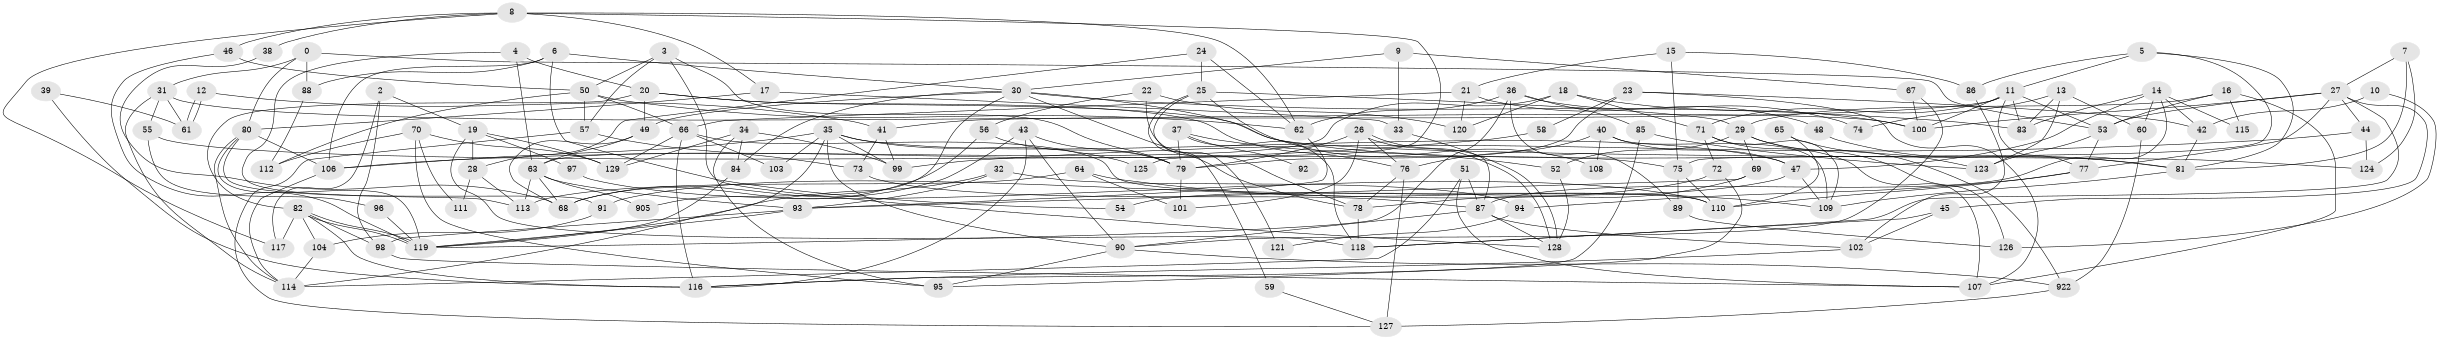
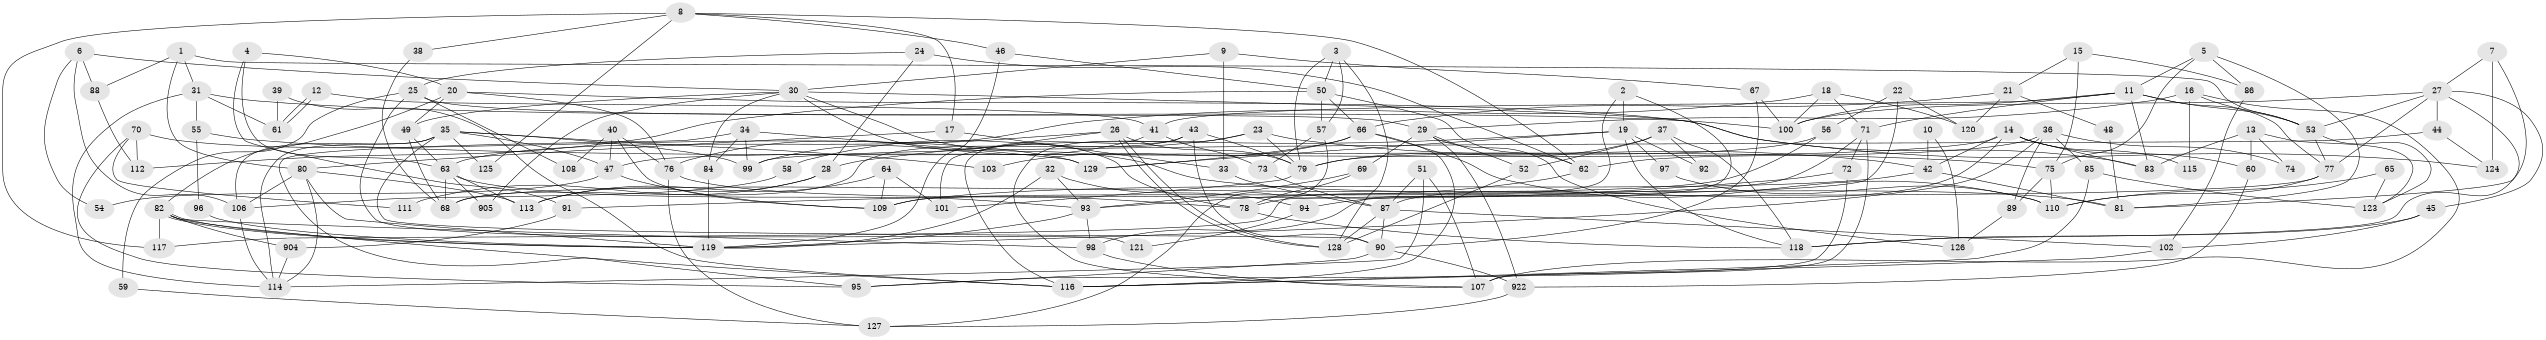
node "0": label "0" -> "1"
edge "19" -- "92": added
edge "81" -- "109": now "42" -- "109"
node "104": label "104" -> "904"
